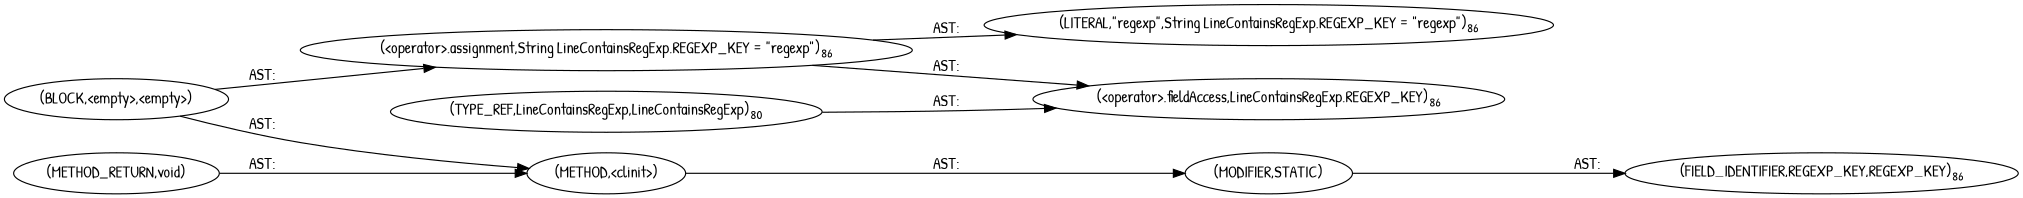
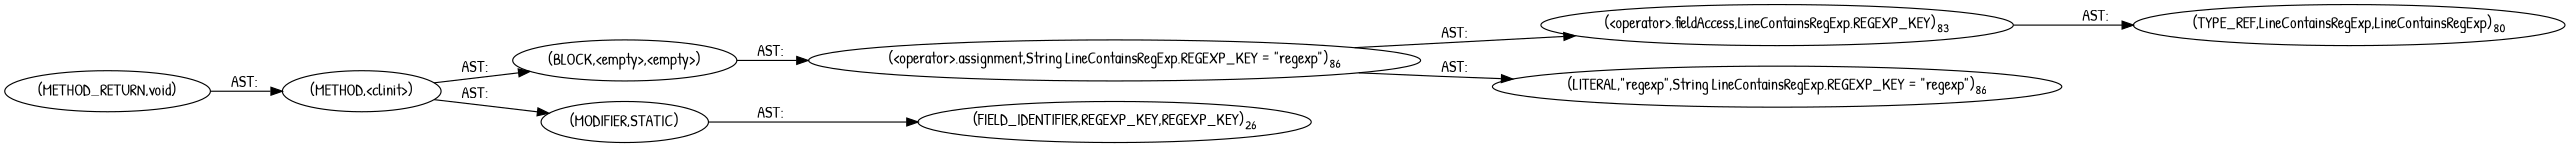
node "(<operator>.fieldAccess,LineContainsRegExp.REGEXP_KEY)": text "86" -> "83"
edge "(TYPE_REF,LineContainsRegExp,LineContainsRegExp)" -> "(<operator>.fieldAccess,LineContainsRegExp.REGEXP_KEY)": reversed
edge "(BLOCK,<empty>,<empty>)" -> "(METHOD,<clinit>)": reversed
node "(FIELD_IDENTIFIER,REGEXP_KEY,REGEXP_KEY)": text "86" -> "26"
